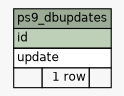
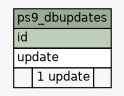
node "ps9_dbupdates": text "1 row" -> "1 update"
